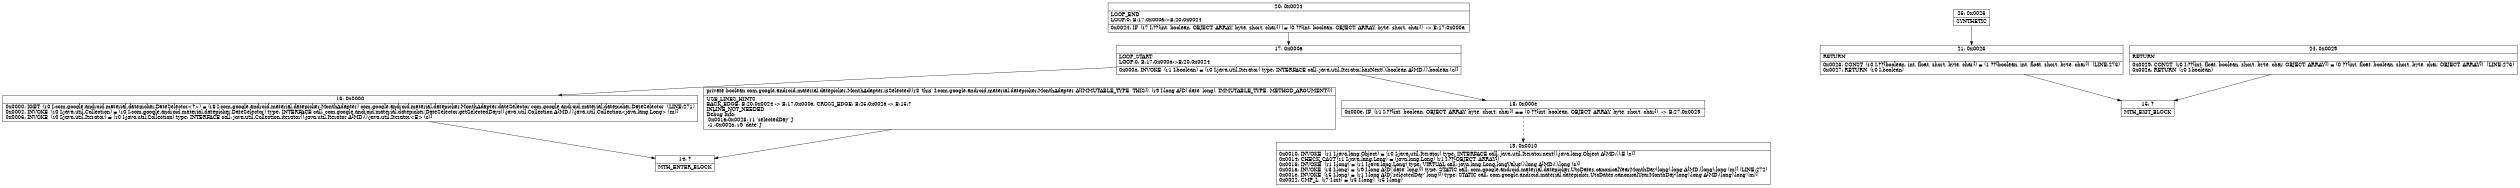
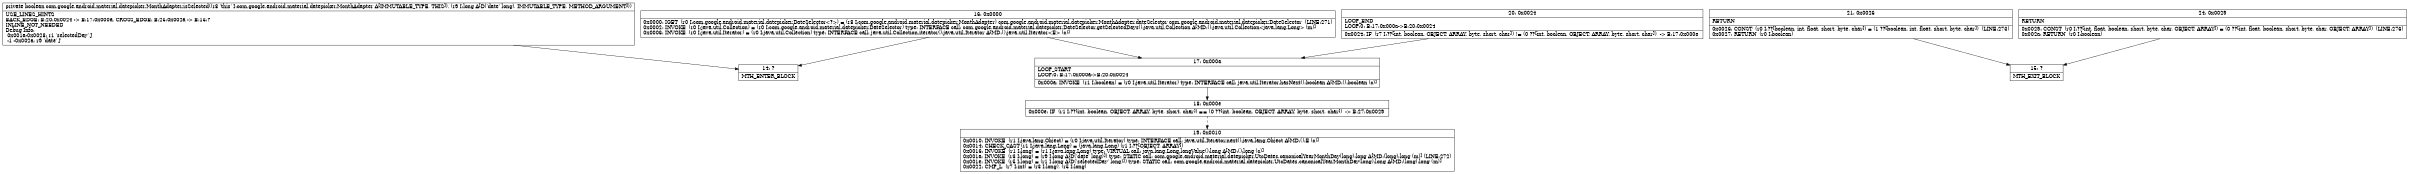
node "26: 0x0026": removed
edge "17: 0x000a" -> "16: 0x0000": reversed
